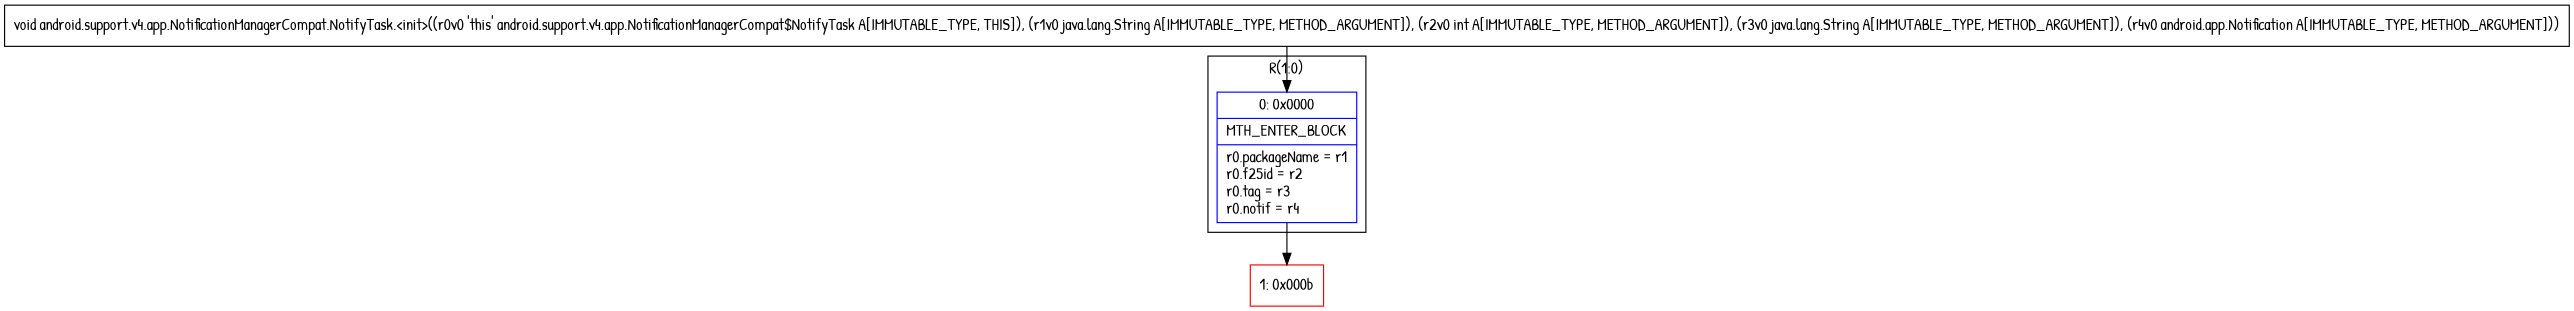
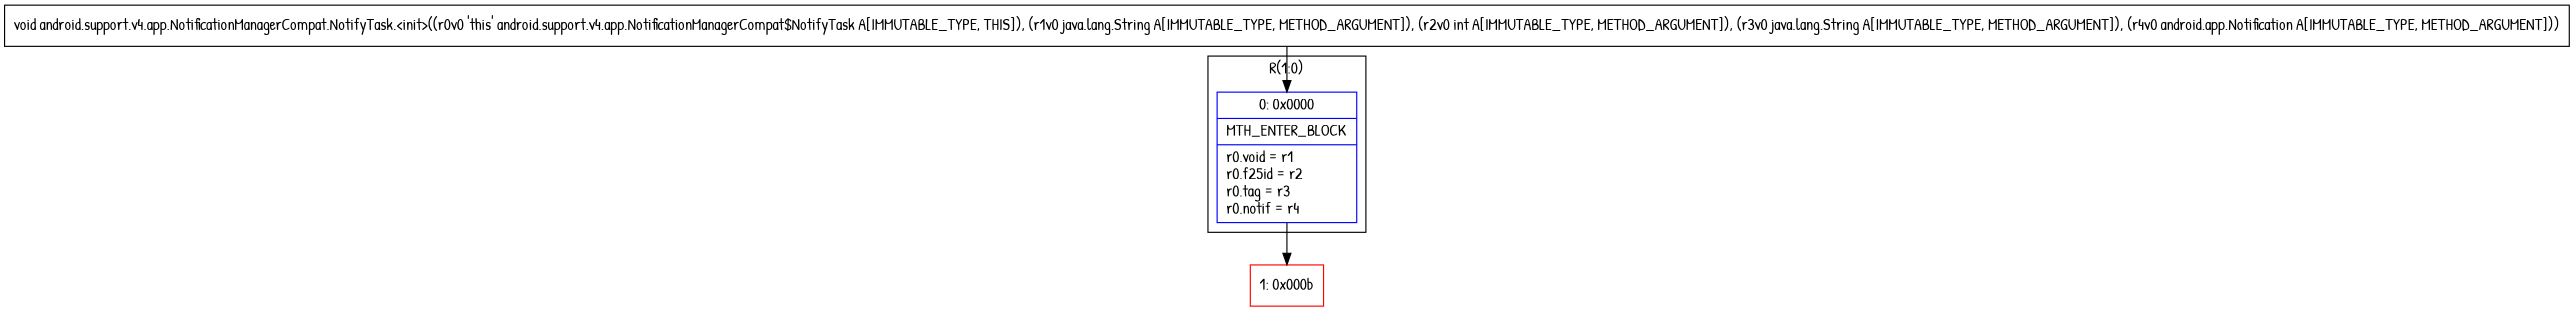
node "0: 0x0000": text "r0.packageName = r1" -> "r0.void = r1"
